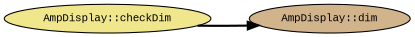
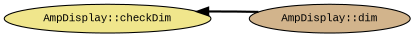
edge "AmpDisplay::checkDim" -> "AmpDisplay::dim": reversed
